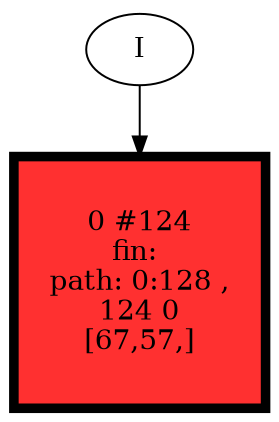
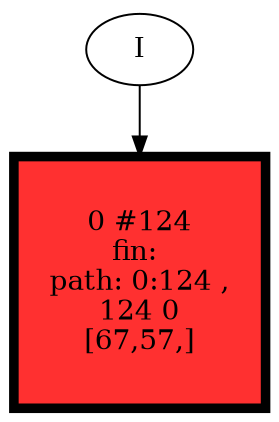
node "0 #124 fin: path: 0:128 , 124 0 [67,57,]": label "0 #124 fin: path: 0:128 , 124 0 [67,57,]" -> "0 #124 fin: path: 0:124 , 124 0 [67,57,]"
